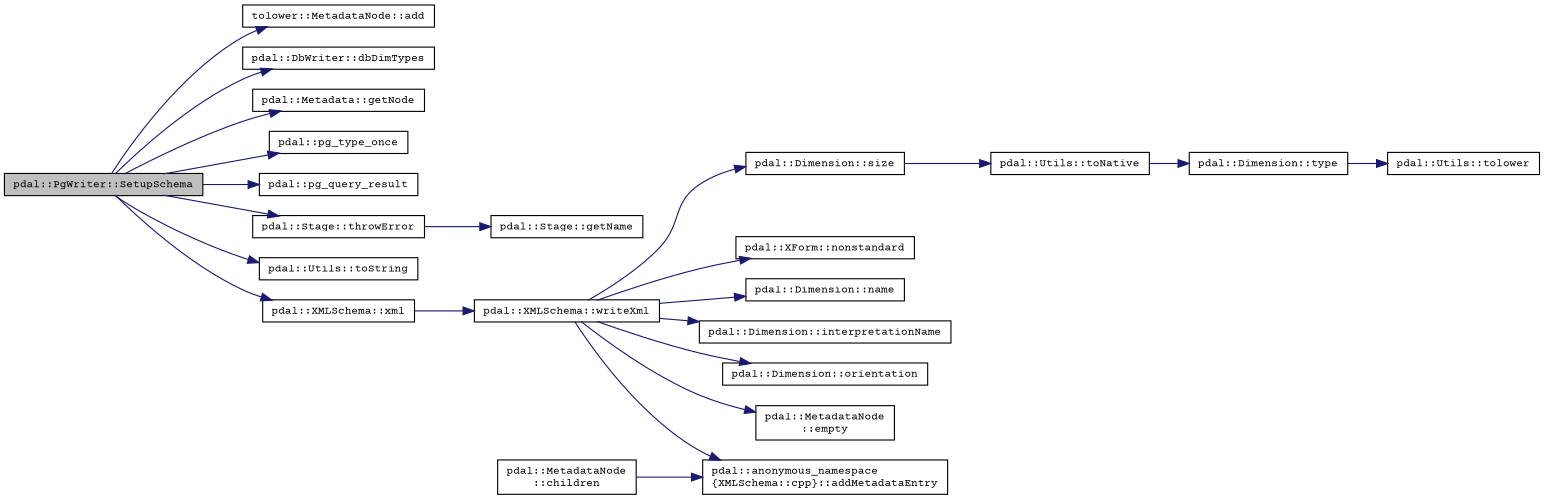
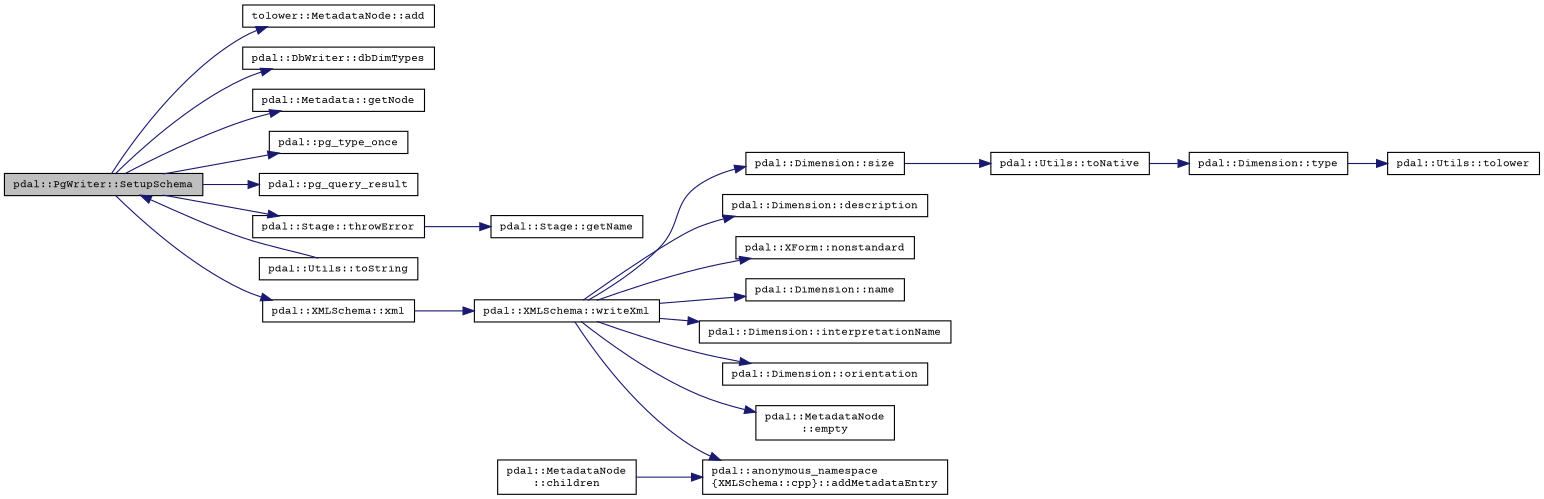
node "pdal::Dimension::description": added
edge "pdal::PgWriter::SetupSchema" -> "pdal::Utils::toString": reversed
